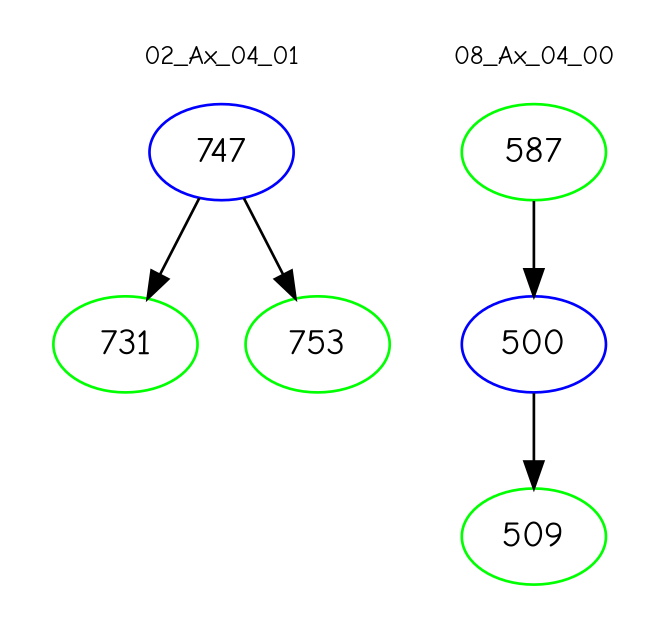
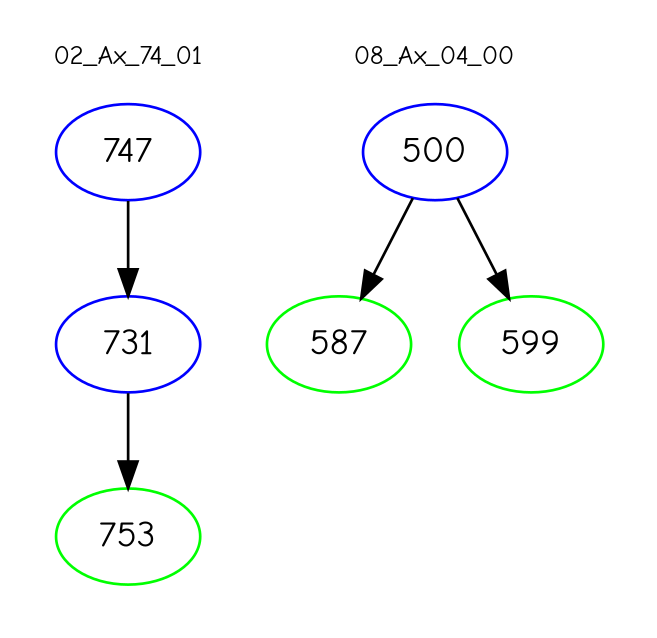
cluster "02_Ax_04_01": label "02_Ax_04_01" -> "02_Ax_74_01"
edge "587" -> "500": reversed
edge "747" -> "753": now "731" -> "753"
node "731": color green -> blue
node "509": label "509" -> "599"
